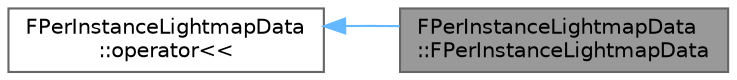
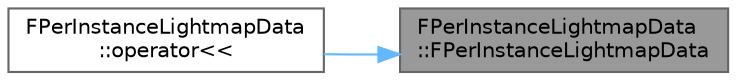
edge "FPerInstanceLightmapData ::FPerInstanceLightmapData" -> "FPerInstanceLightmapData ::operator<<": reversed
